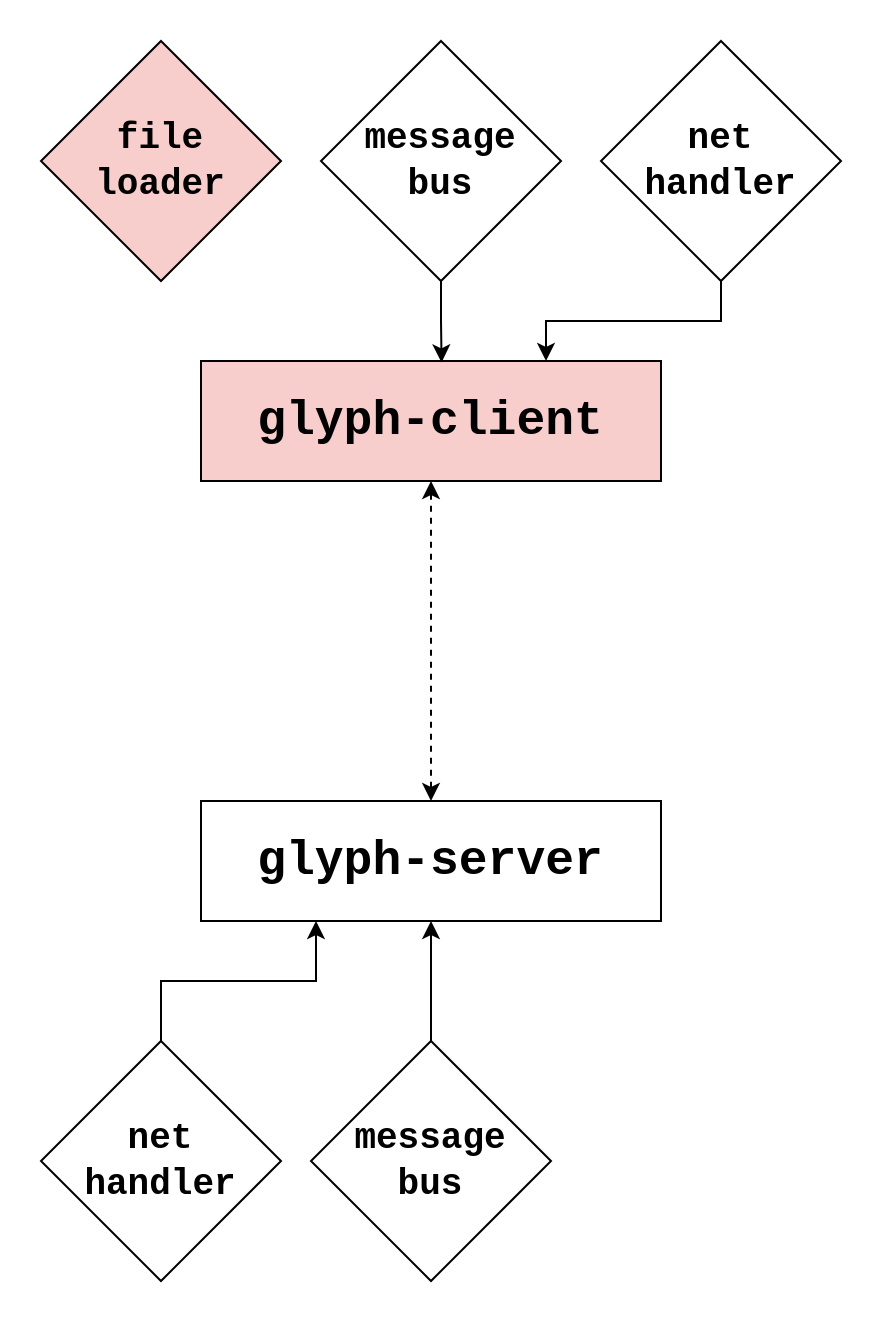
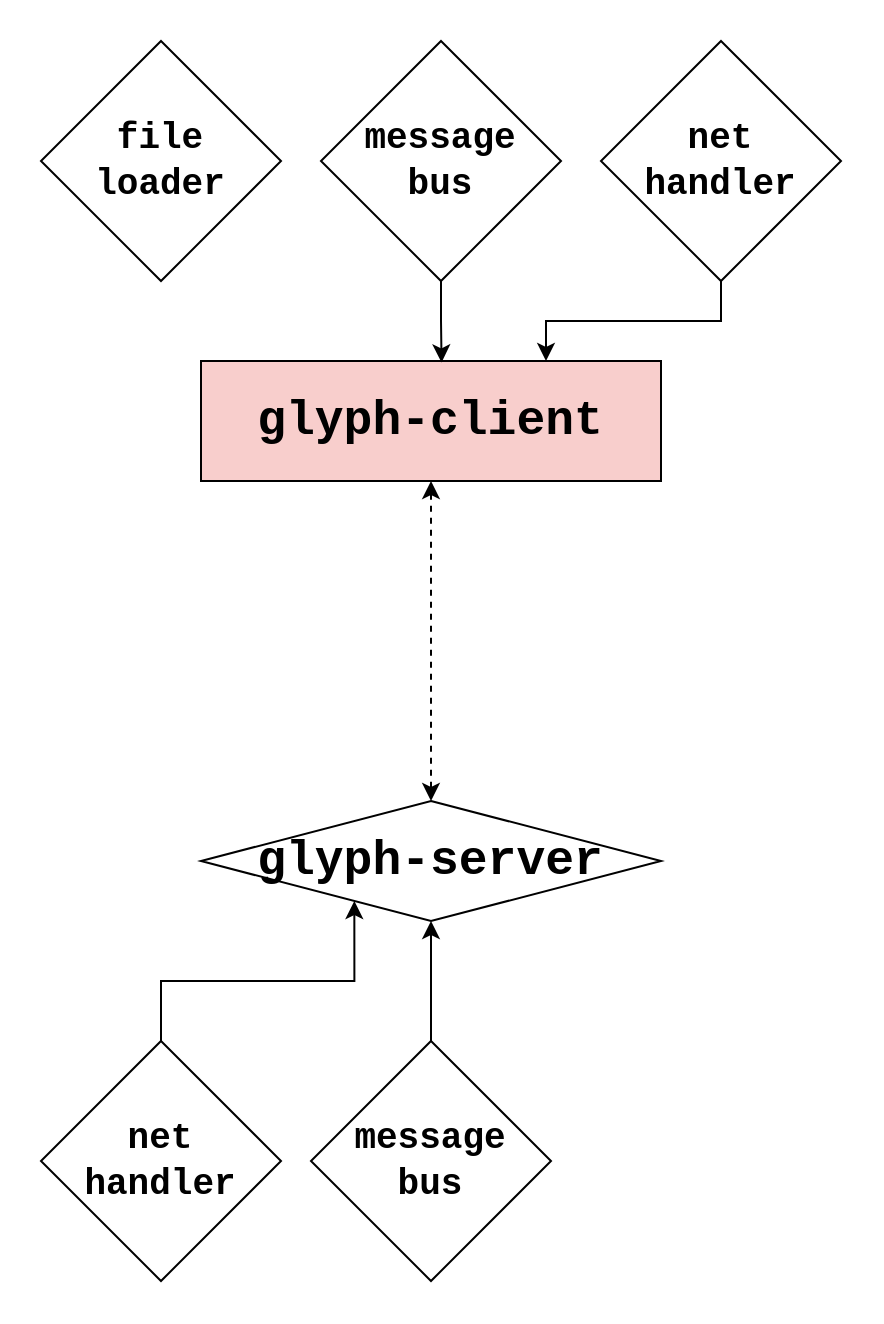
node "file loader": fillcolor #f8cecc -> #ffffff
node "glyph-server": shape rectangle -> diamond
